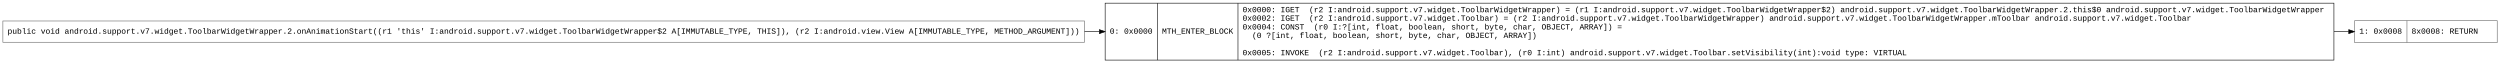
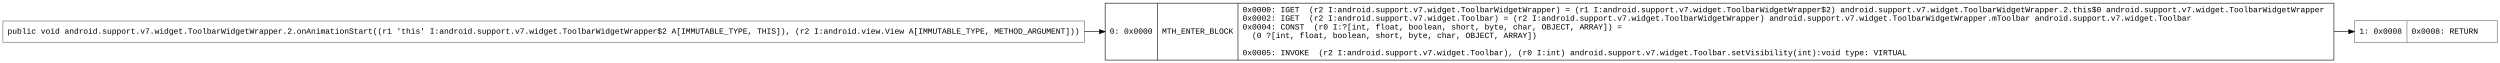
node "1: 0x0008": text "8x0008: RETURN" -> "0x0008: RETURN"
